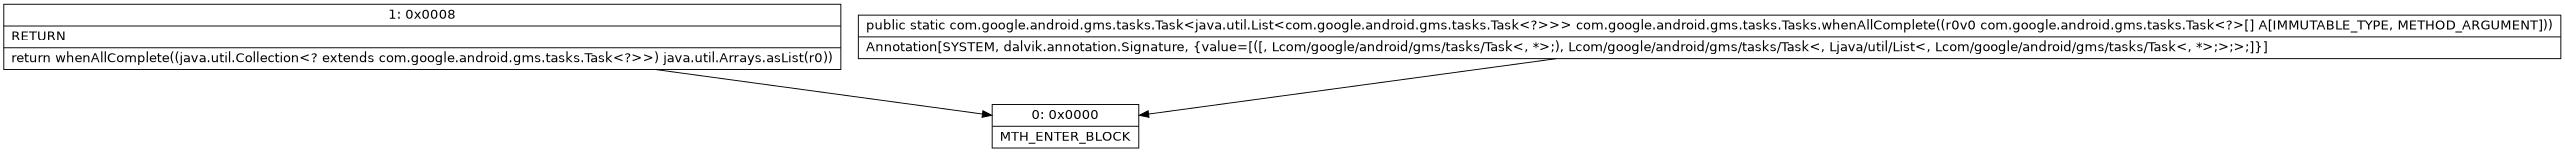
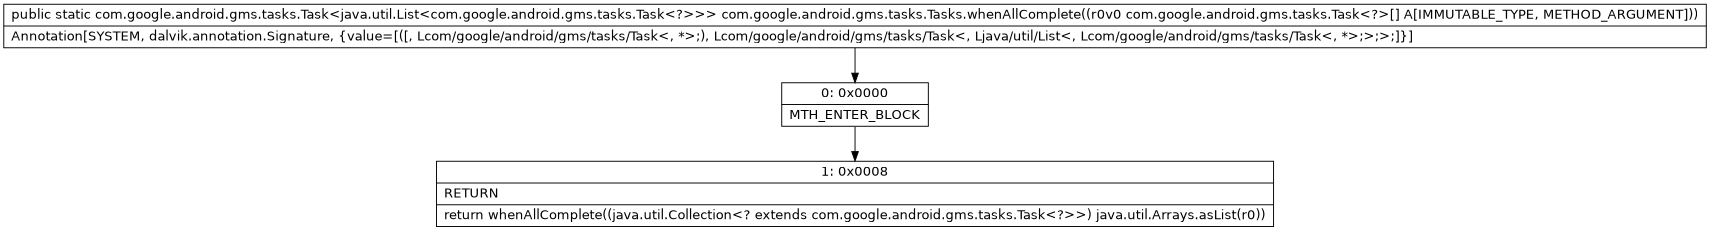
edge "1: 0x0008" -> "0: 0x0000": reversed
